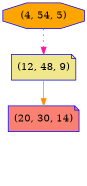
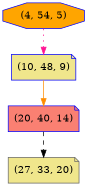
node "(12, 48, 9)": label "(12, 48, 9)" -> "(10, 48, 9)"
node "(20, 30, 14)": label "(20, 30, 14)" -> "(20, 40, 14)"
node "(27, 33, 20)": added
